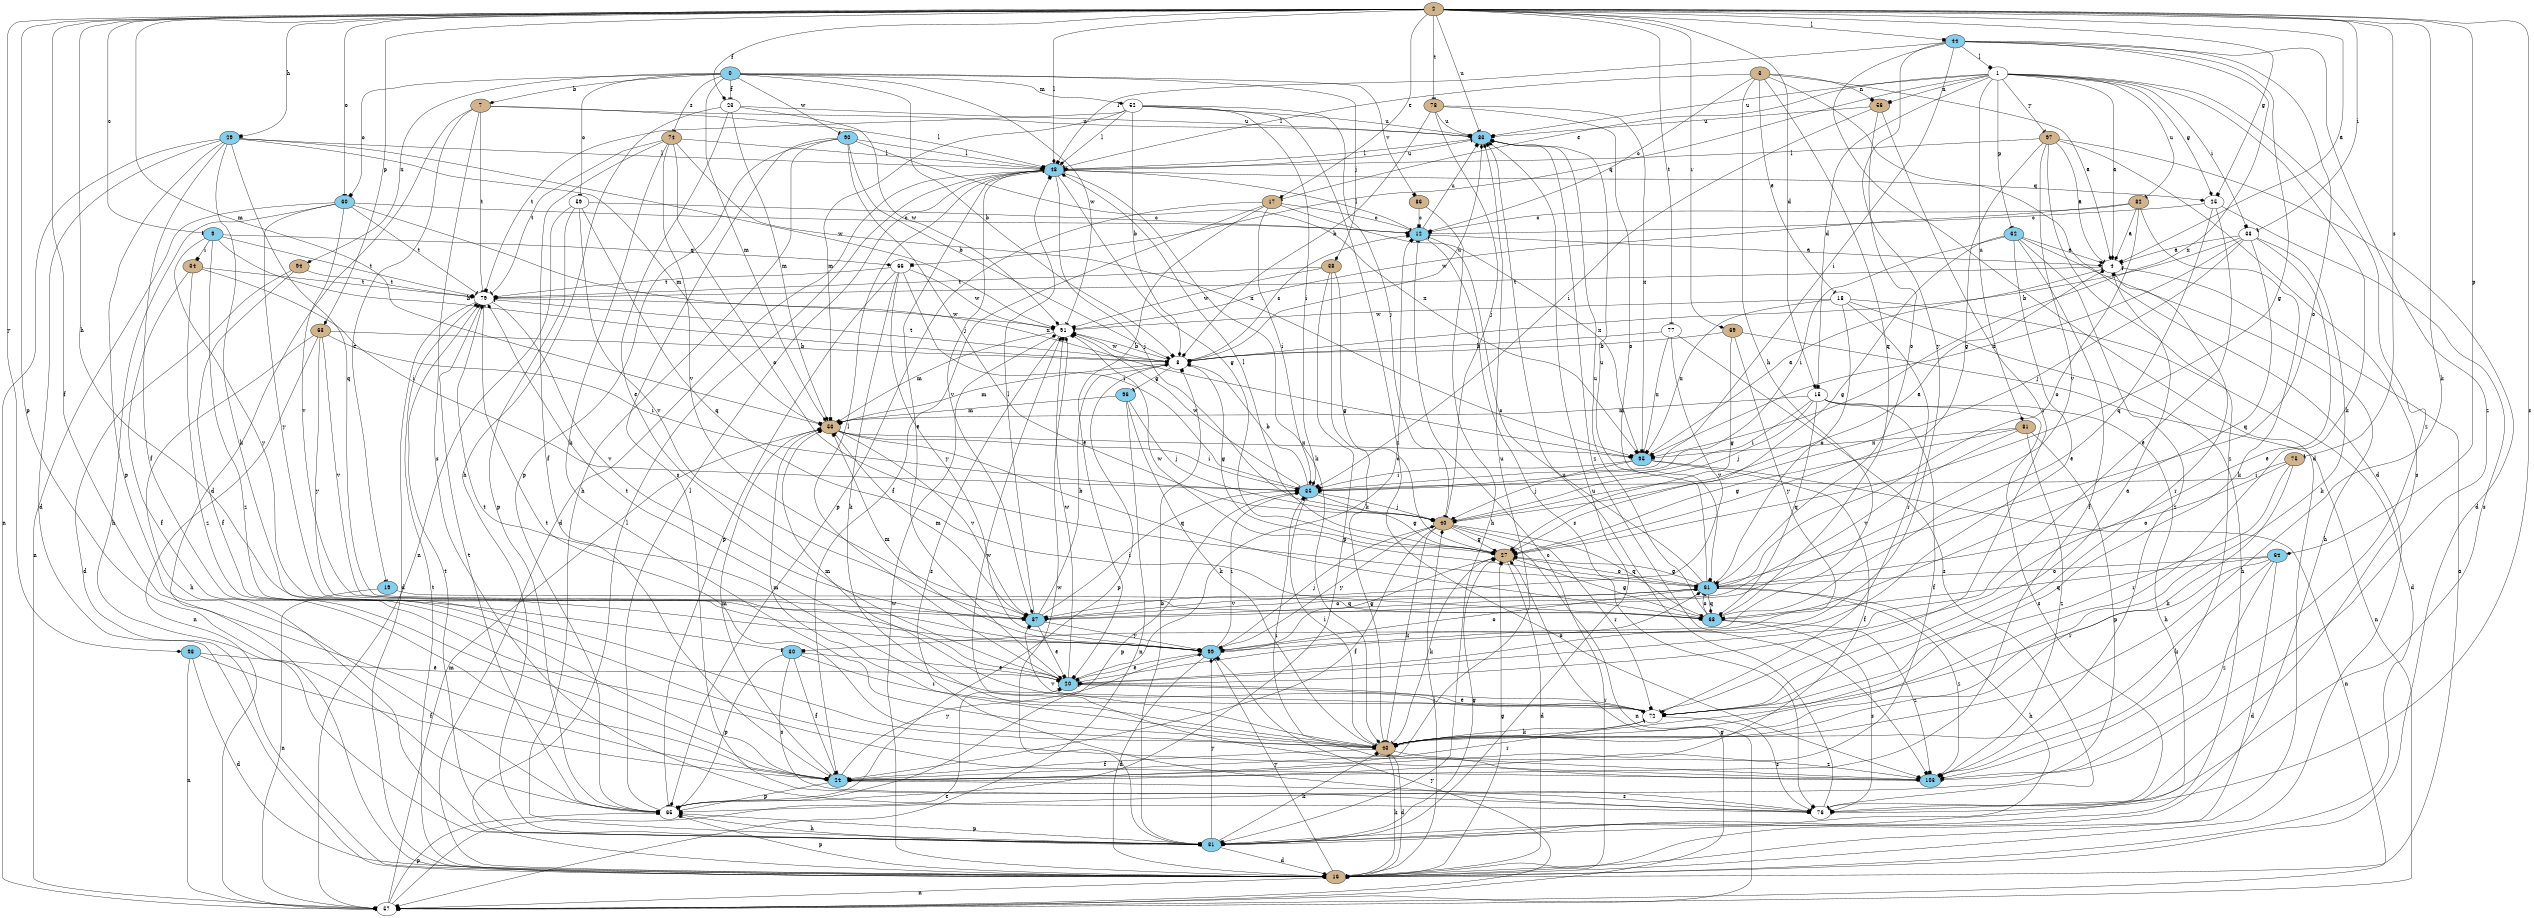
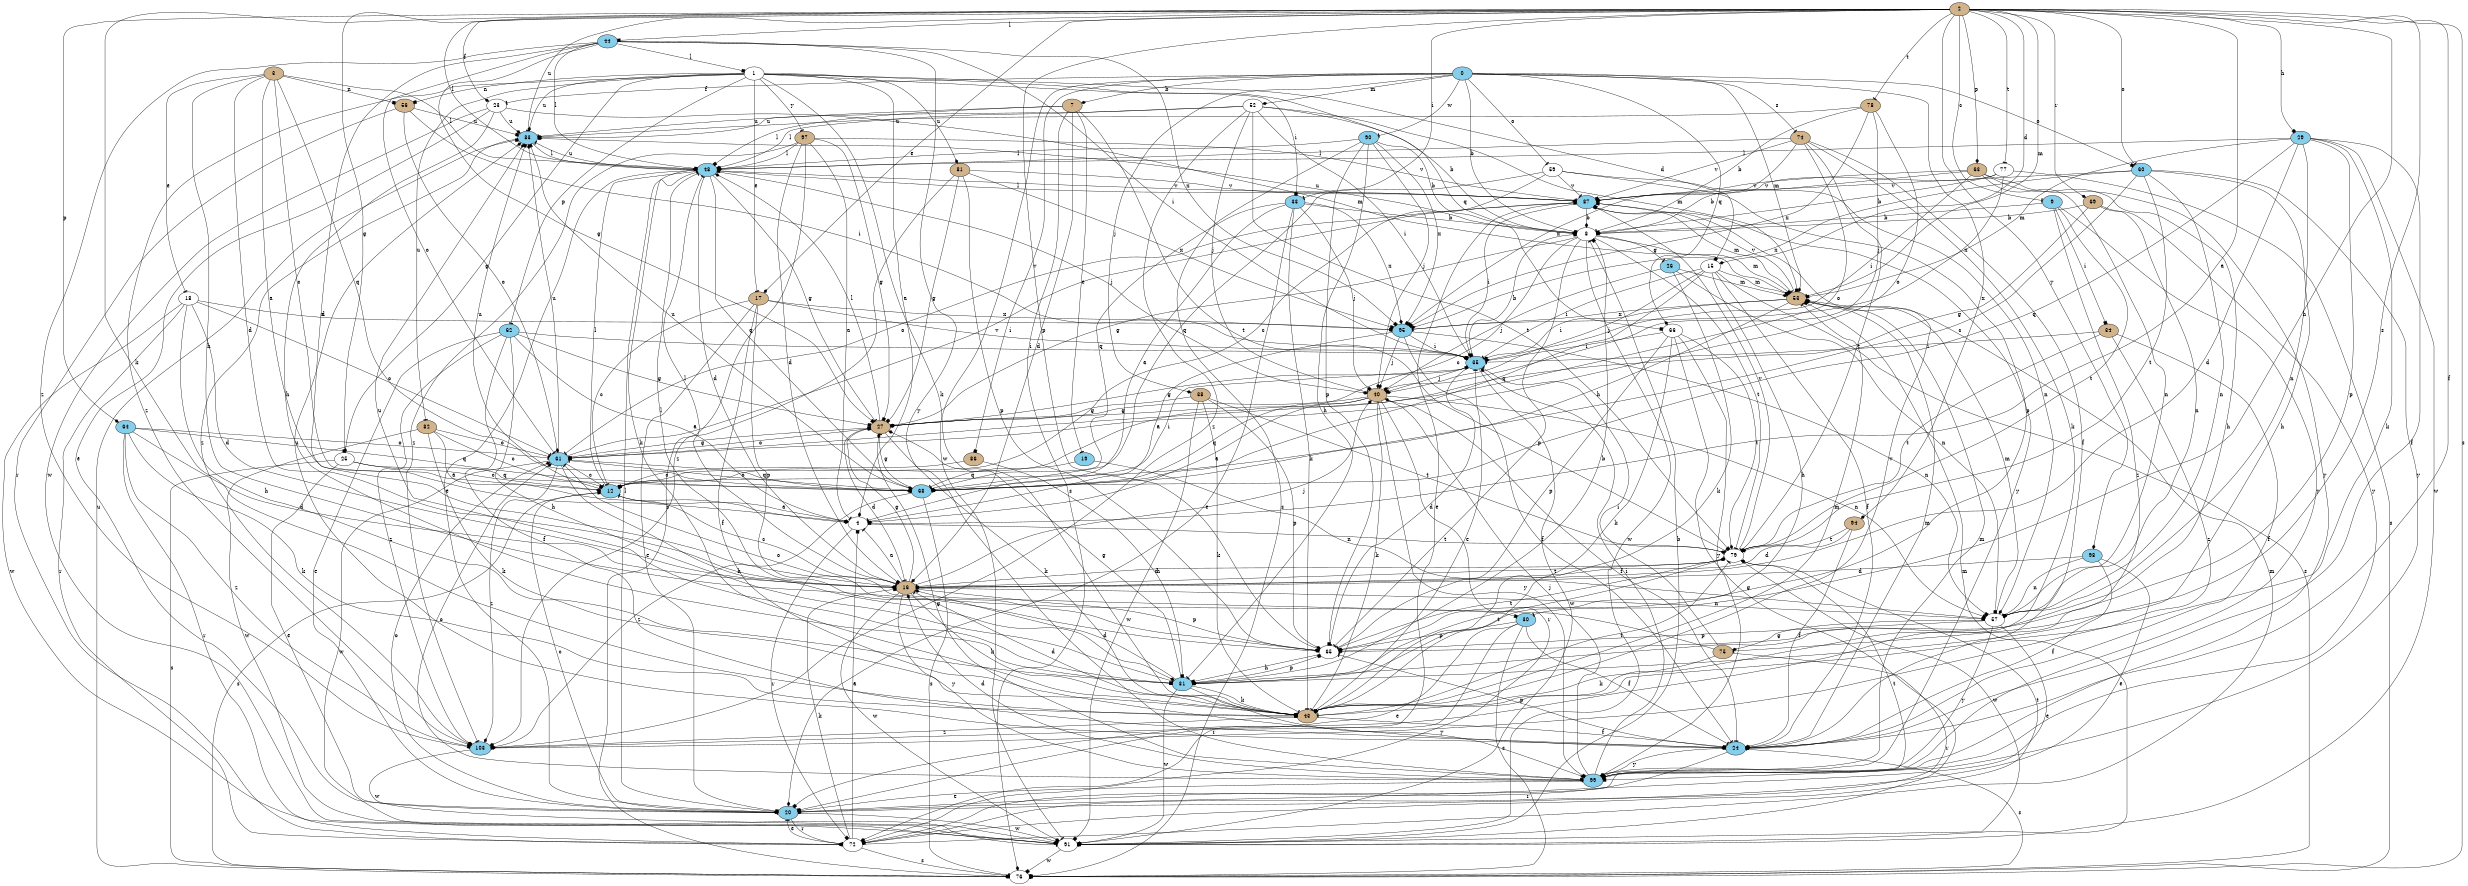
edge "48" -> "25": now "48" -> "68"
node "33": fillcolor white -> skyblue
edge "78" -> "8": arrowhead diamond -> tee
edge "9" -> "66": now "0" -> "66"
edge "66" -> "91": label "w" -> "g"
node "96": label "96" -> "26"
edge "53" -> "68": label "q" -> "h"
edge "61" -> "91": arrowhead box -> tee
edge "91" -> "76": label "s" -> "w"
edge "43" -> "35": label "i" -> "e"
edge "35" -> "65": label "p" -> "d"
edge "72" -> "43": now "72" -> "16"
edge "103" -> "35": now "68" -> "35"
edge "57" -> "27": now "57" -> "75"
